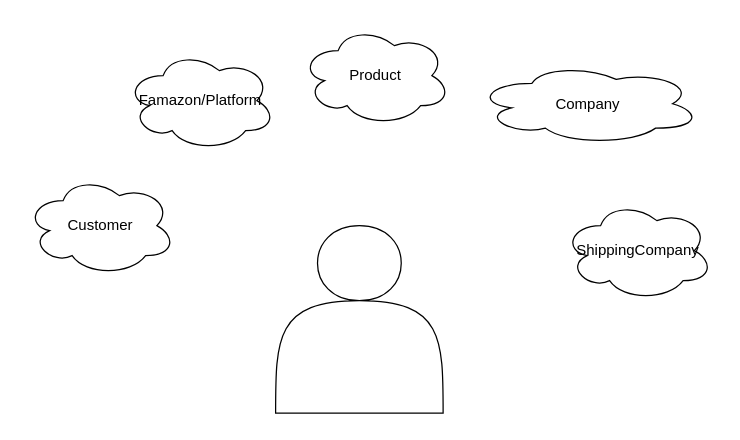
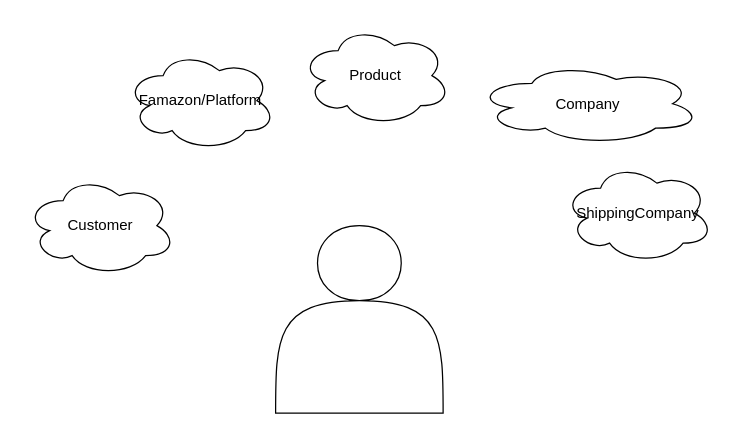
node "ShippingCompany": moved (638, 251) -> (638, 213)
